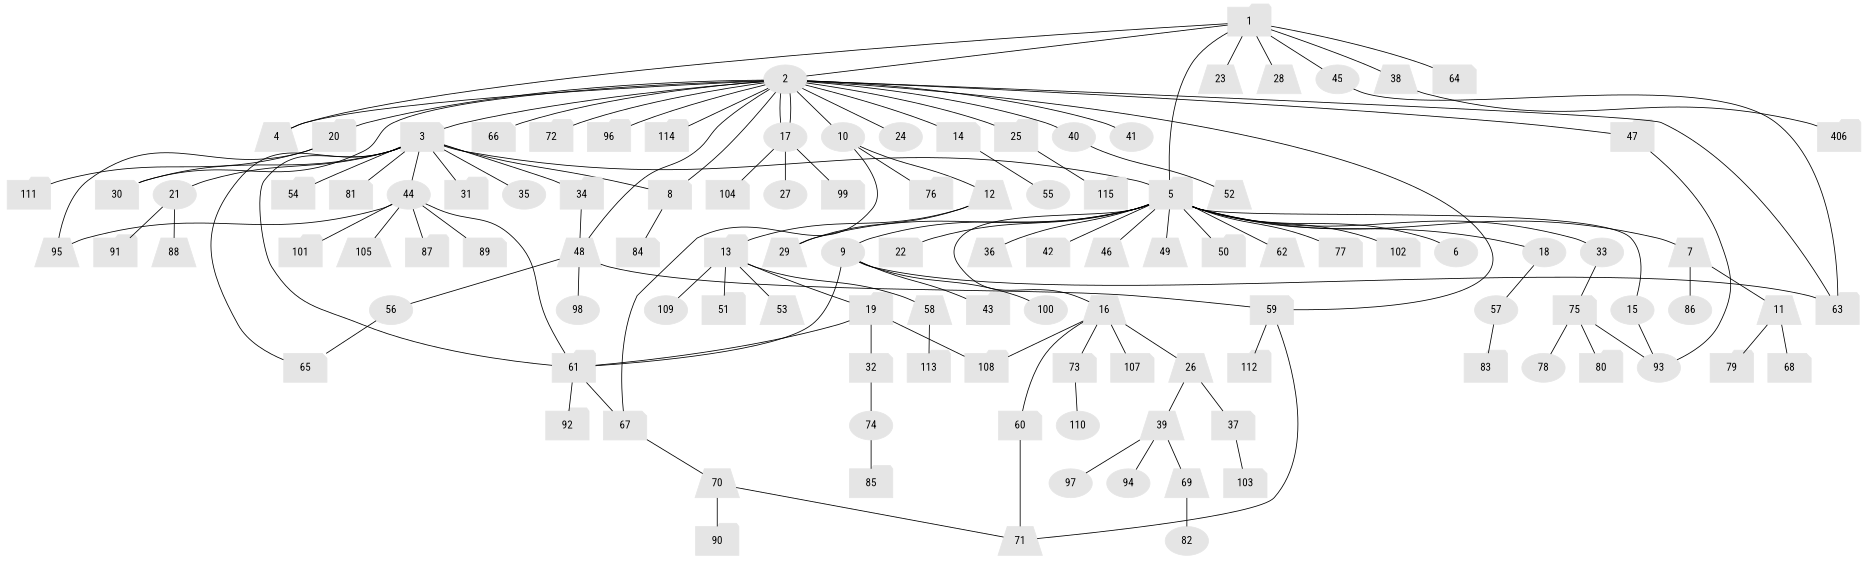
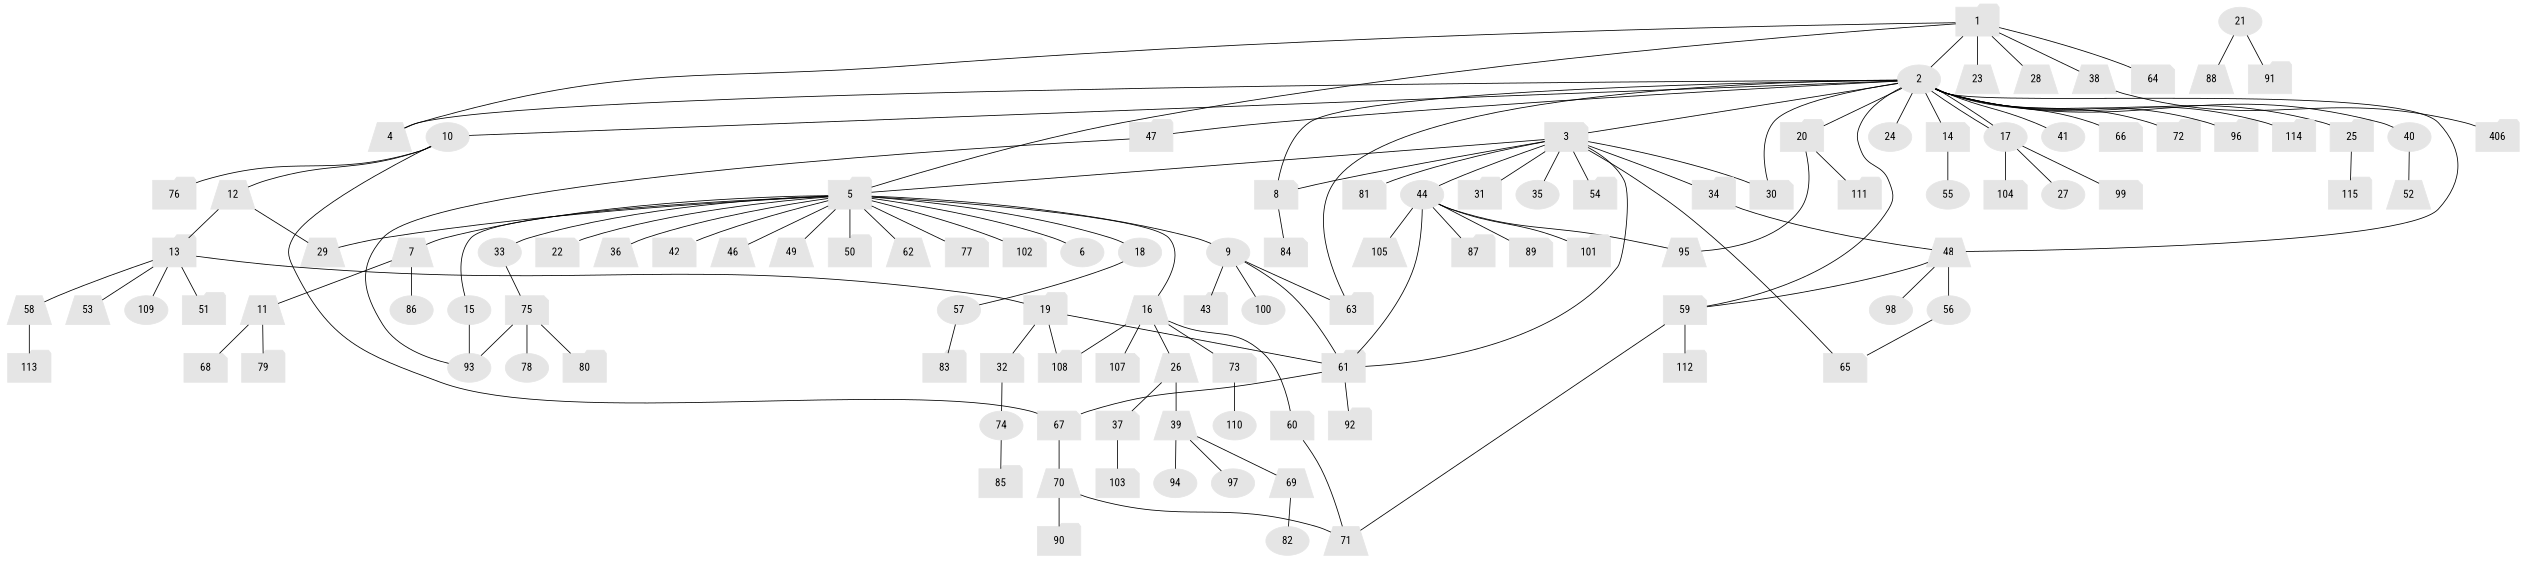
node "45": removed
edge "3" -- "21": removed
